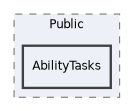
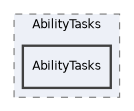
cluster "Public": label "Public" -> "AbilityTasks"
